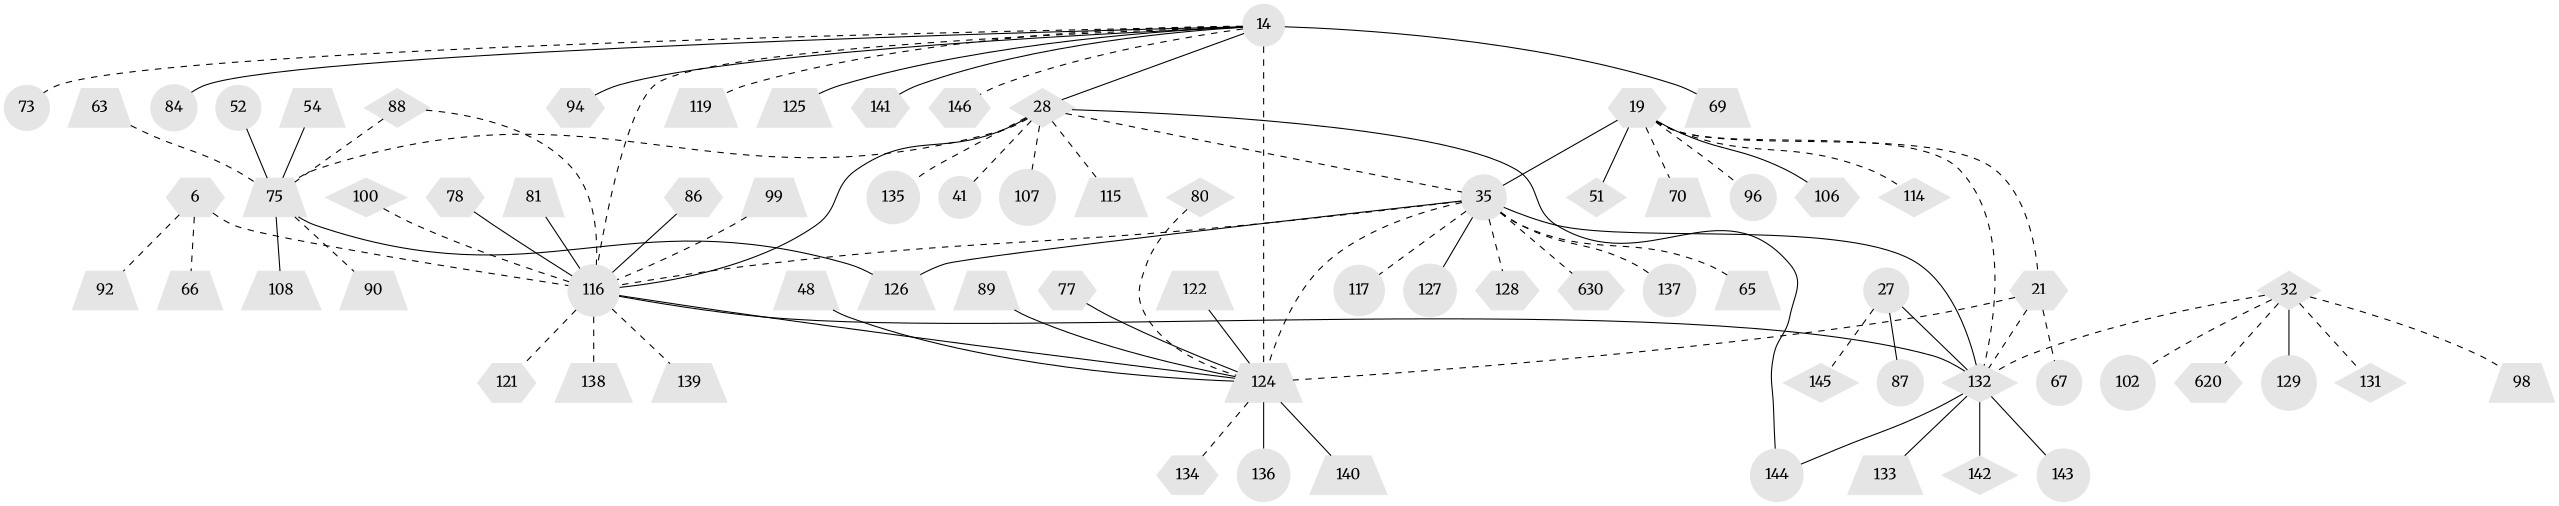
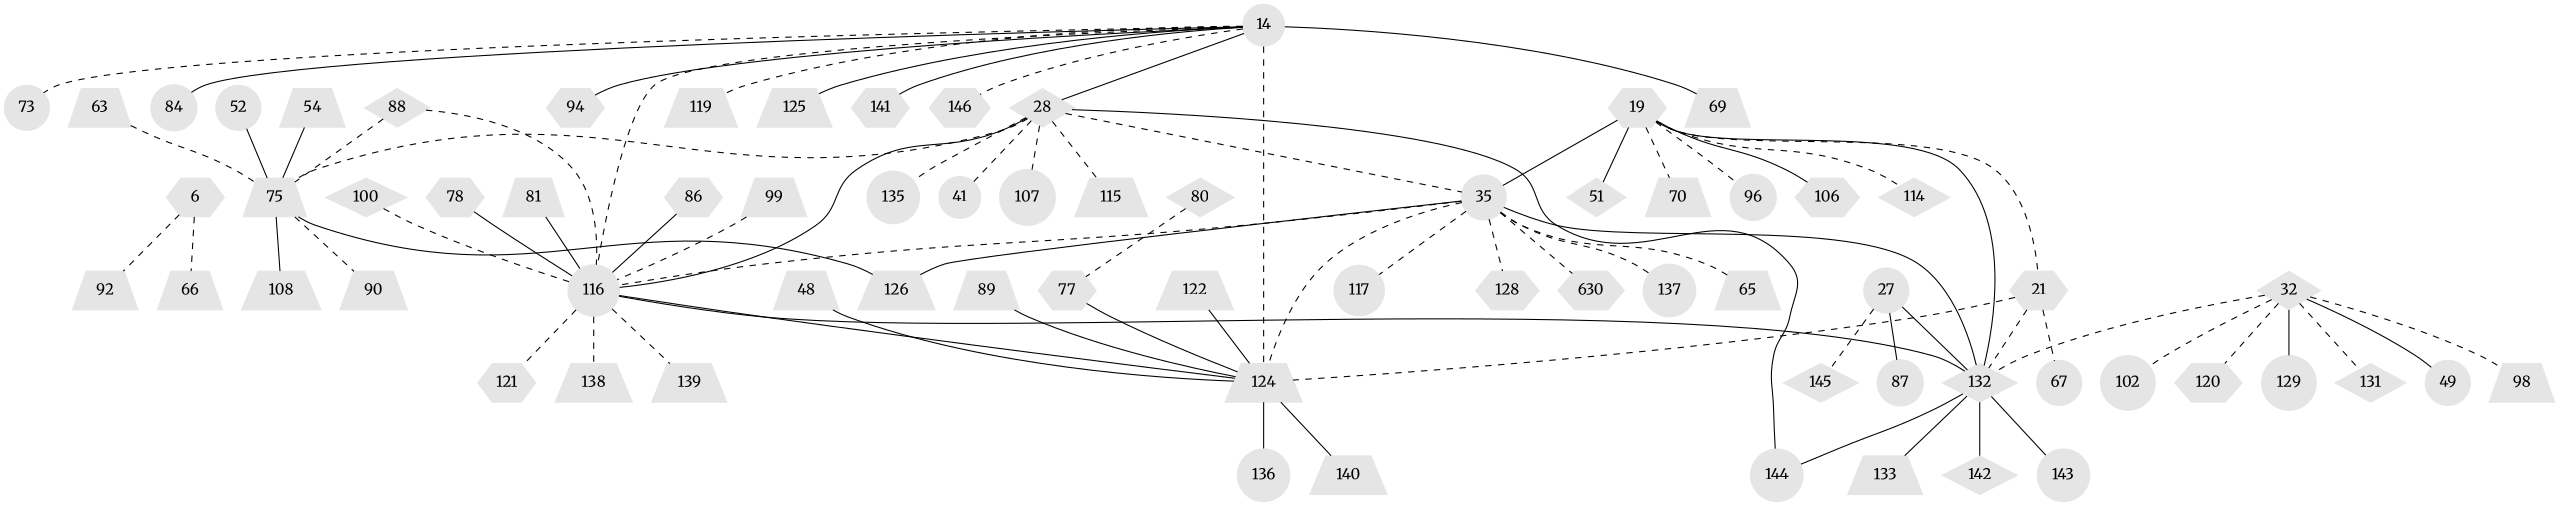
edge "19" -- "132": style dashed -> solid
edge "6" -- "116": removed
node "127": removed
edge "80" -- "124": now "80" -- "77"
node "620": label "620" -> "120"
node "49": added
node "134": removed
